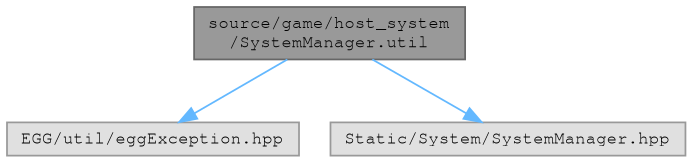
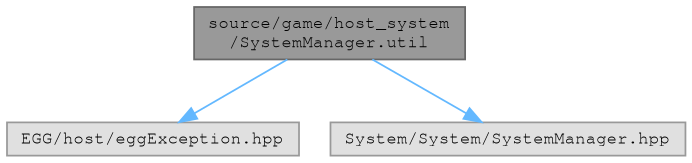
node "EGG/util/eggException.hpp": label "EGG/util/eggException.hpp" -> "EGG/host/eggException.hpp"
node "Static/System/SystemManager.hpp": label "Static/System/SystemManager.hpp" -> "System/System/SystemManager.hpp"
